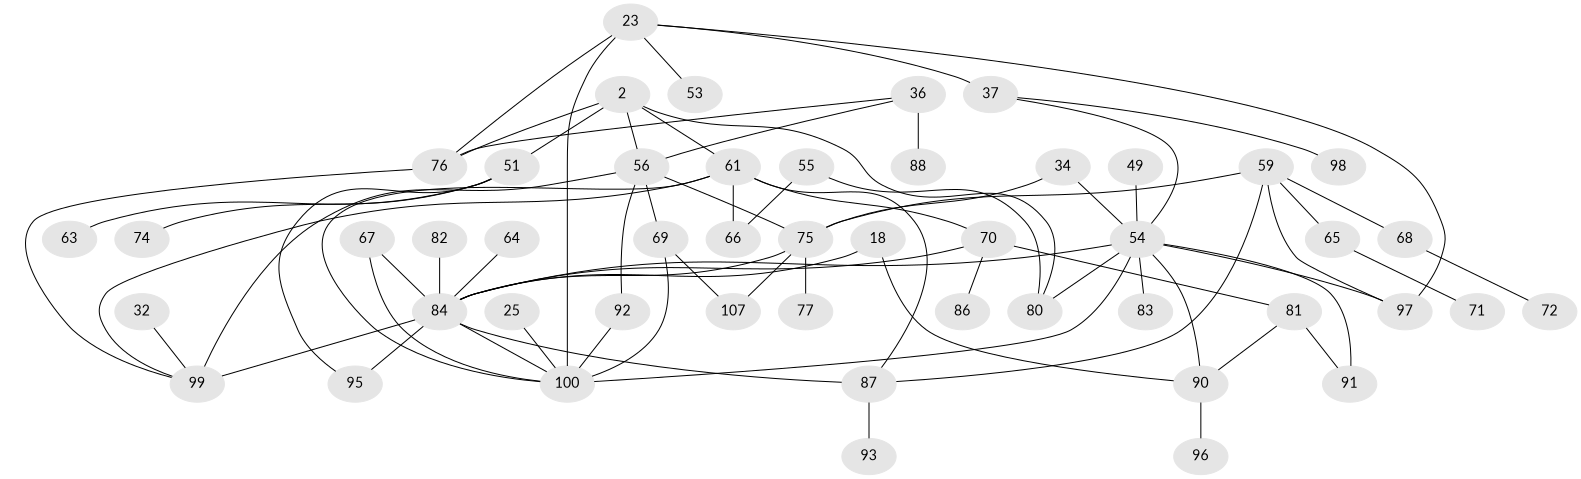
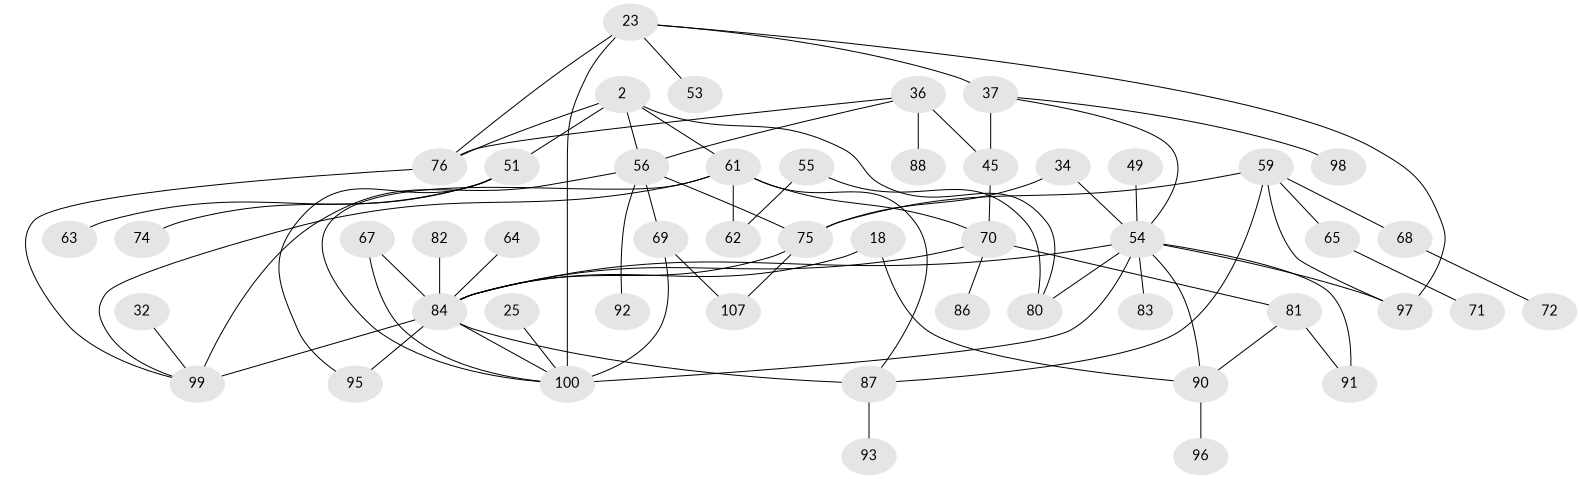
node "45": added
node "66": label "66" -> "62"
node "77": removed
edge "92" -- "100": removed
